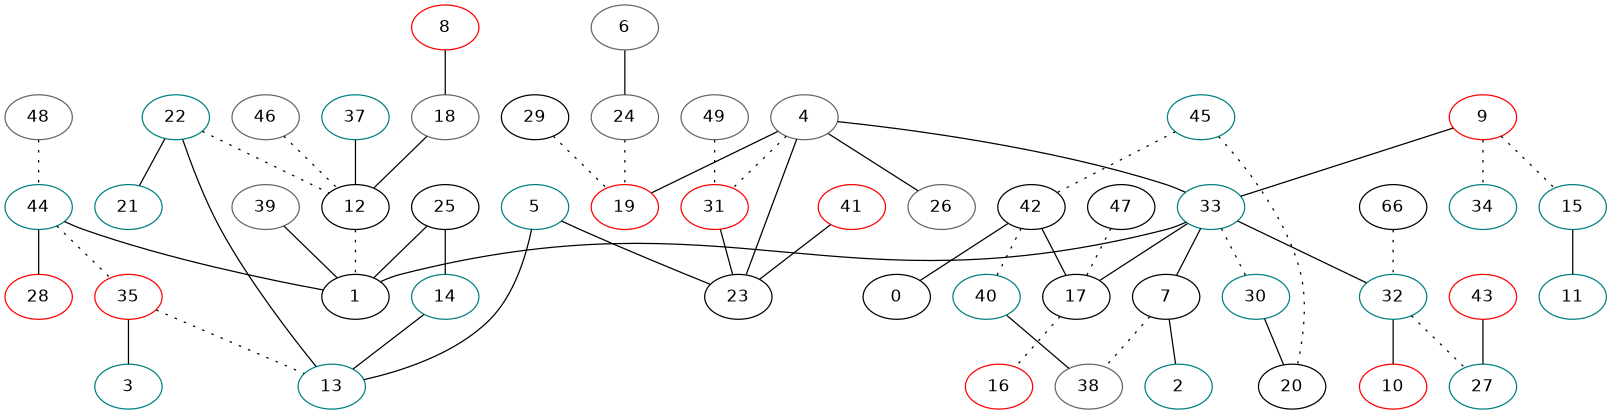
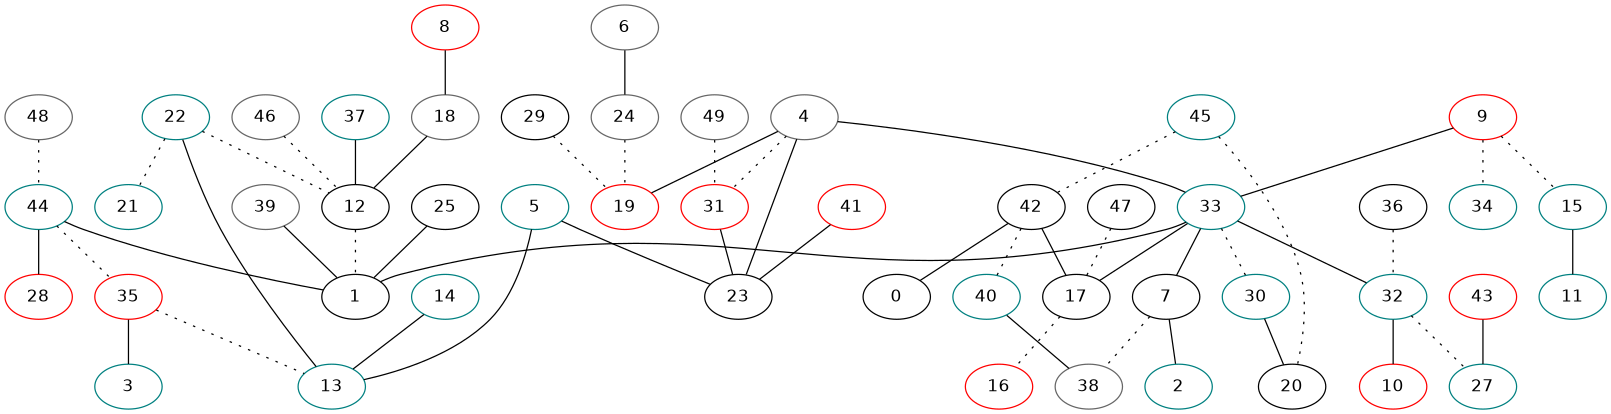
edge "22" -- "21": style solid -> dotted
node "26": removed
node "66": label "66" -> "36"
edge "25" -- "14": removed
